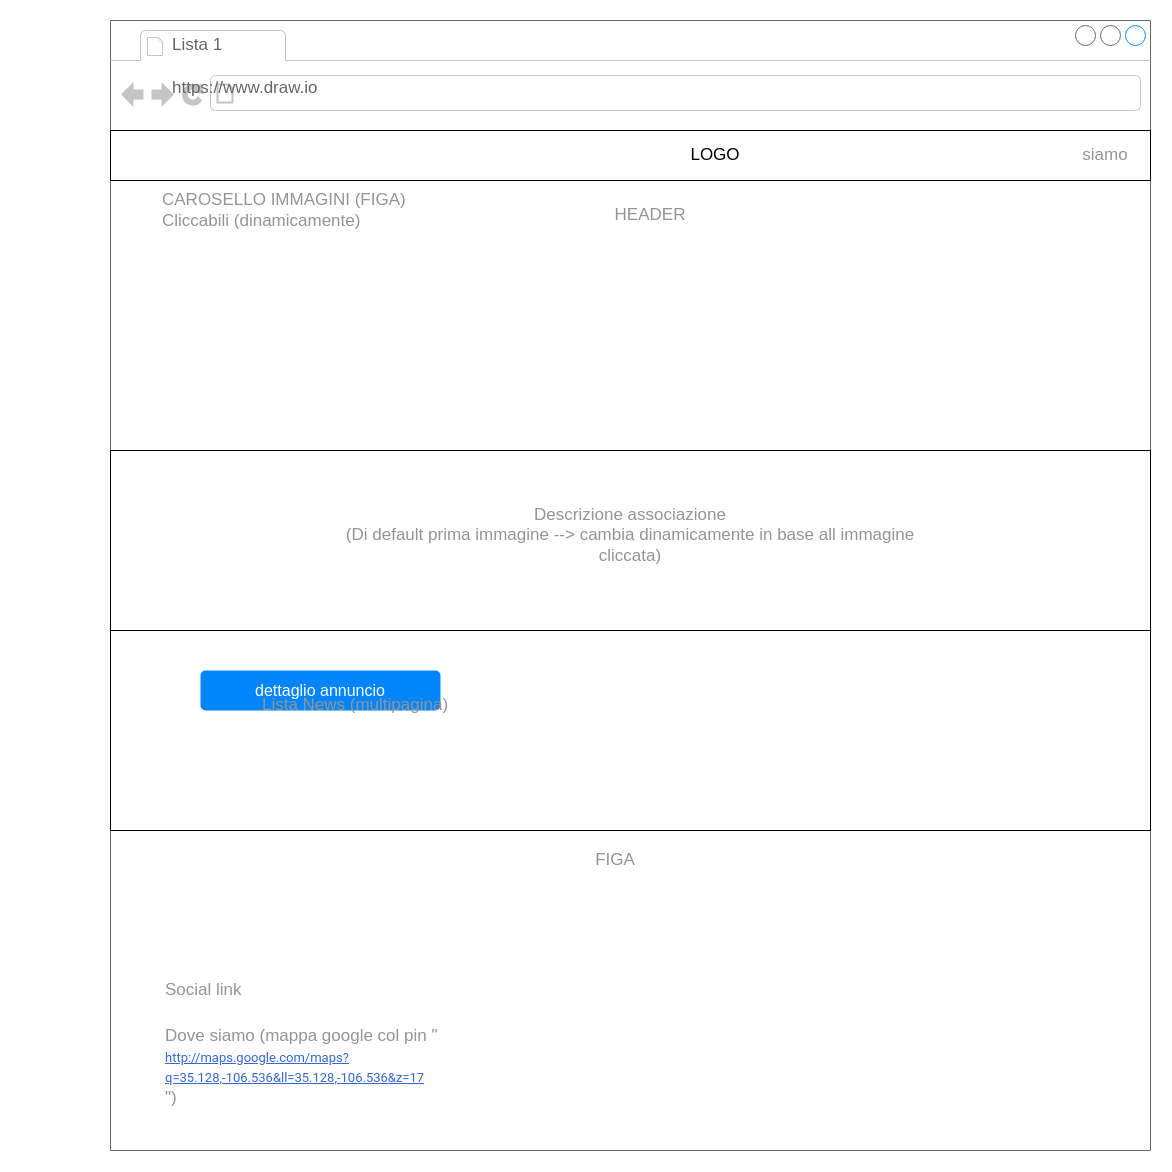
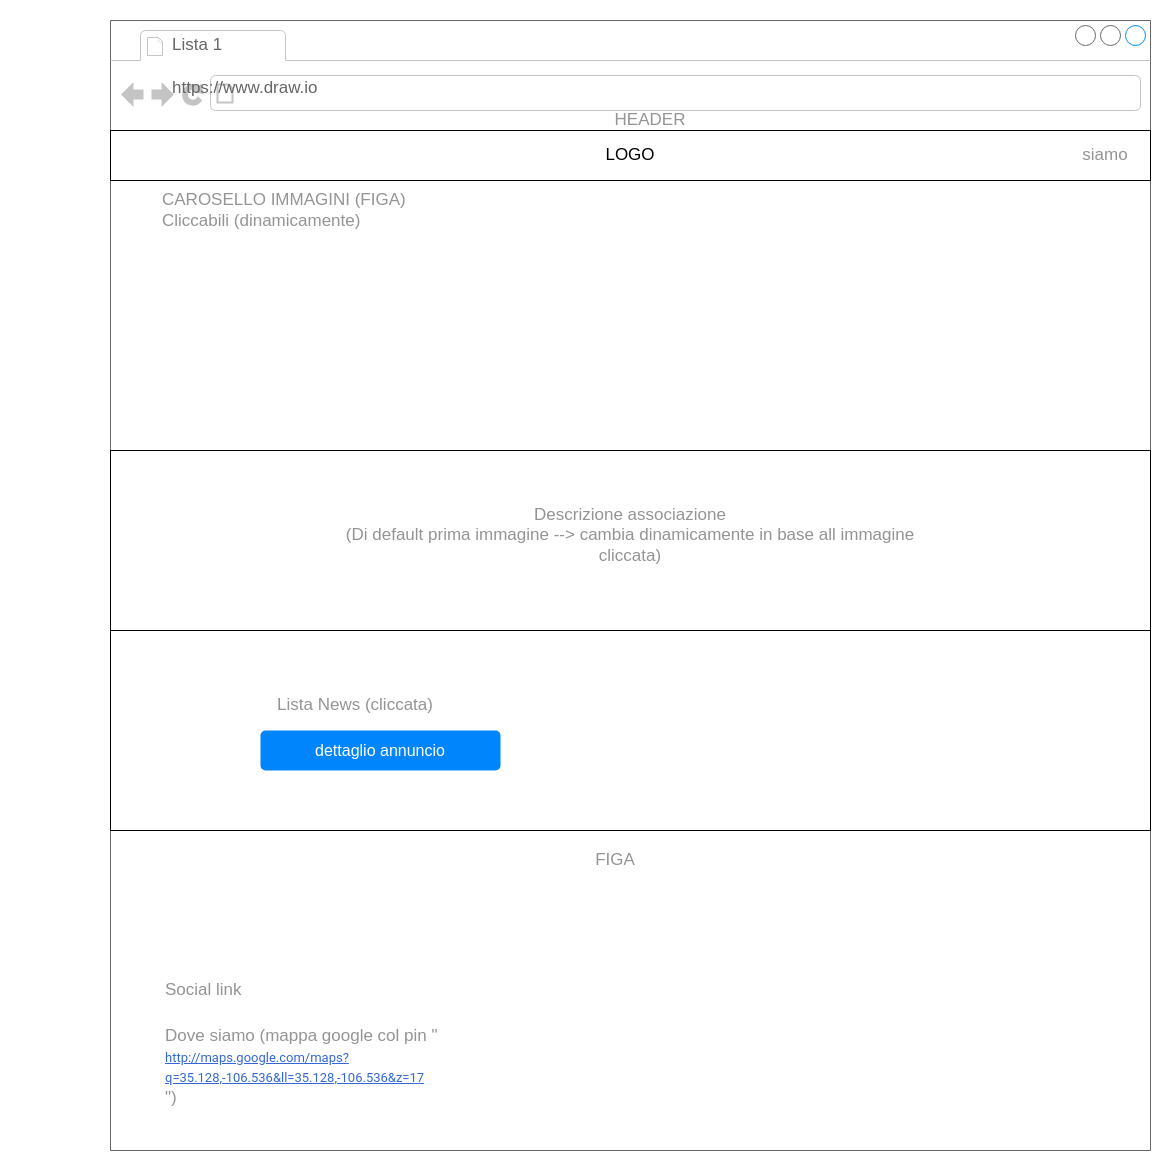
node "LOGO": moved (716, 156) -> (631, 156)
node "HEADER": moved (651, 216) -> (651, 121)
node "dettaglio annuncio": moved (321, 691) -> (381, 751)
node "Lista News (multipagina)": label "Lista News (multipagina)" -> "Lista News (cliccata)"
